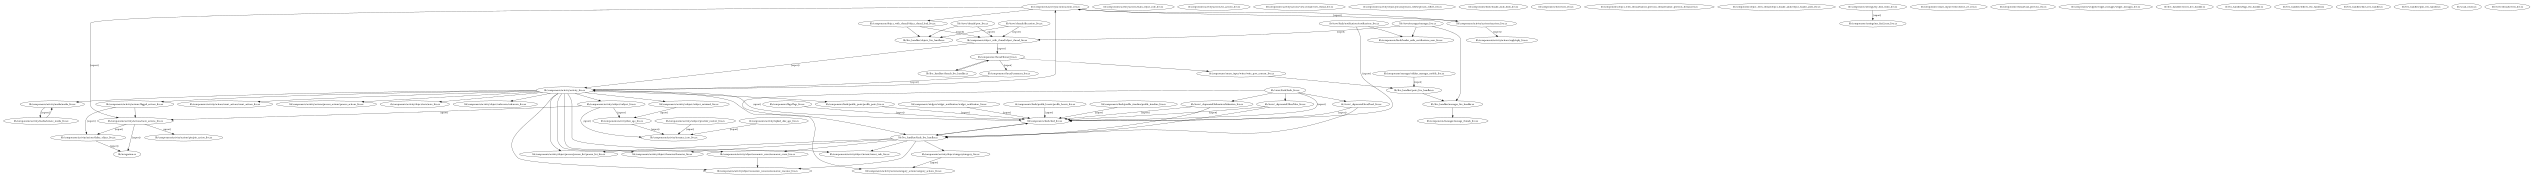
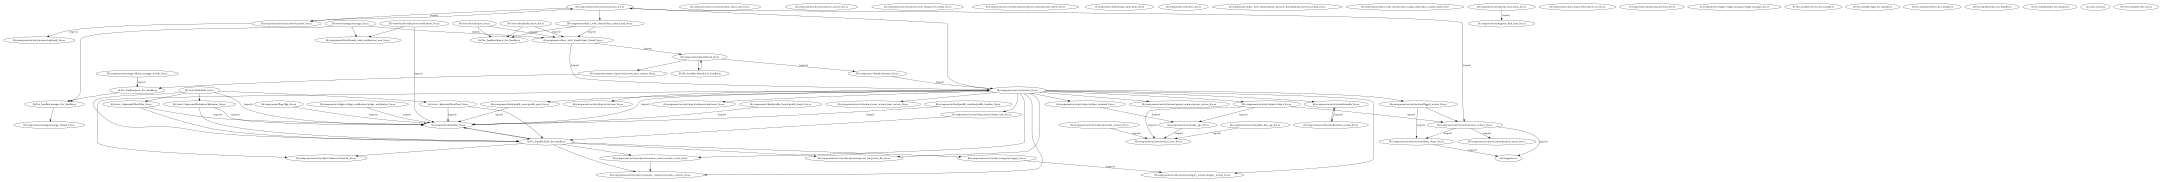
edge "lib/live_handlers/feeds_live_handler.ex" -> "lib/components/activity/object/intent/intent_task_live.ex": reversed
